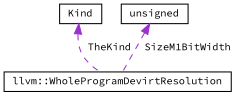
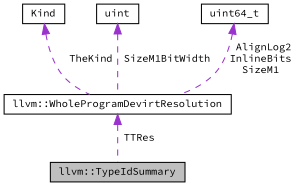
node "unsigned": label "unsigned" -> "uint"
node "uint64_t": added
node "llvm::TypeIdSummary": added
